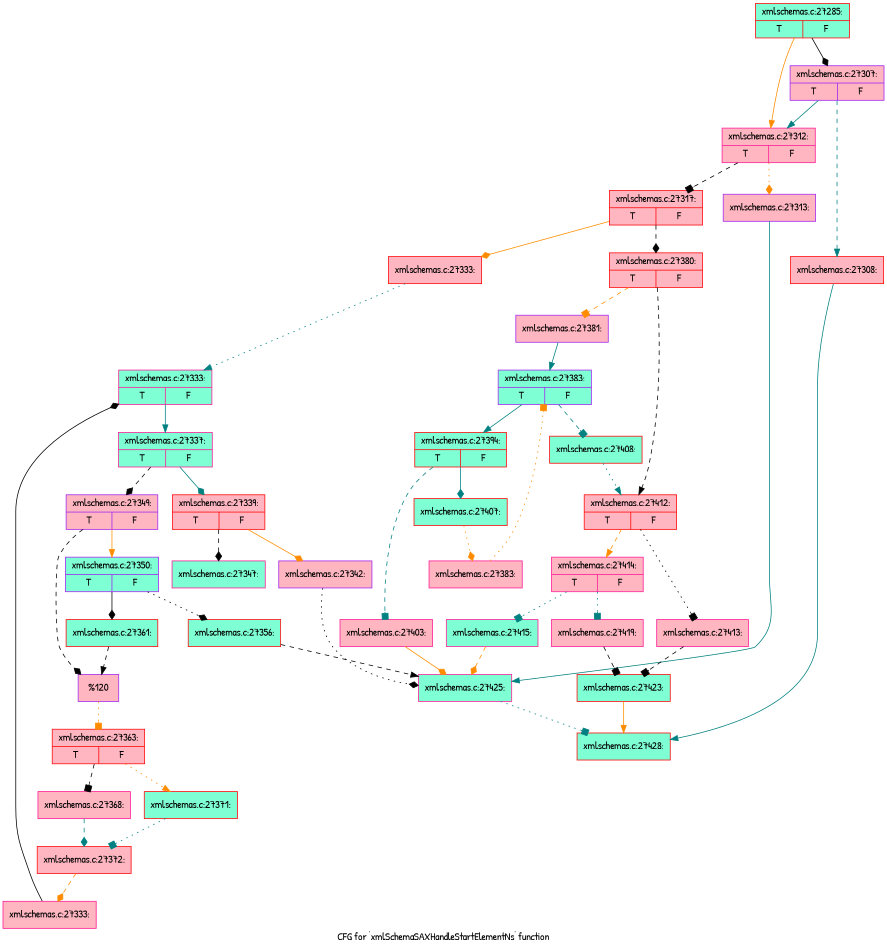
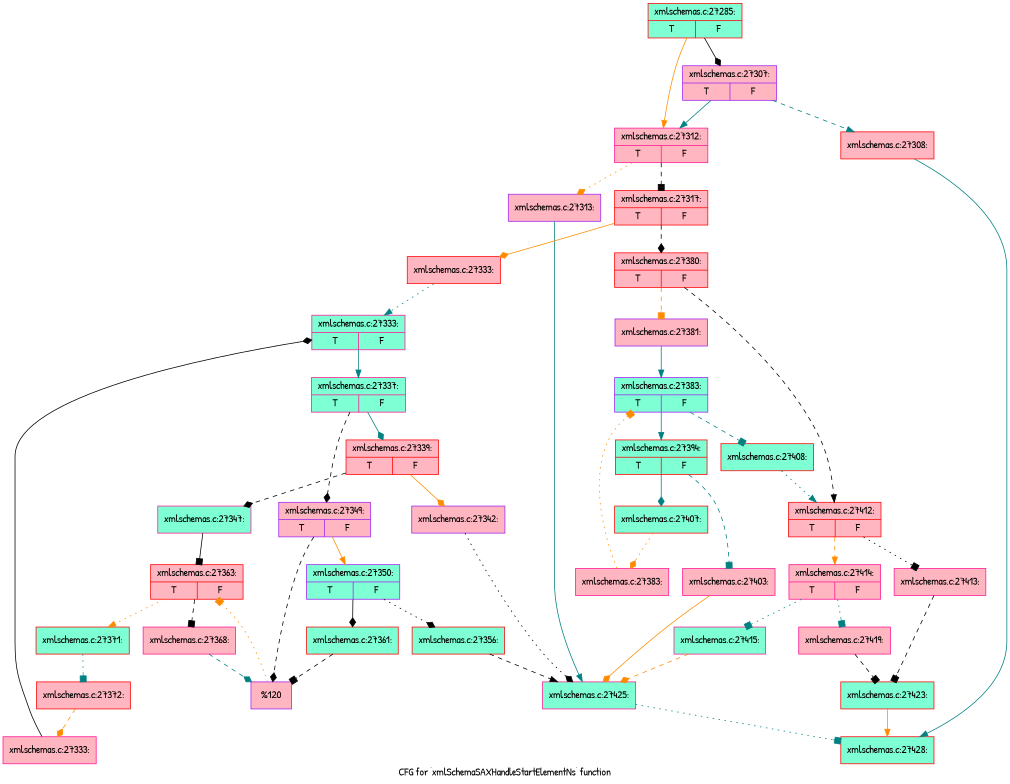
edge "xmlschemas.c:27347:" -> "xmlschemas.c:27363:": added
edge "xmlschemas.c:27361:" -> "%120": arrowhead normal -> box
edge "xmlschemas.c:27368:" -> "xmlschemas.c:27372:": now "xmlschemas.c:27368:" -> "%120"
